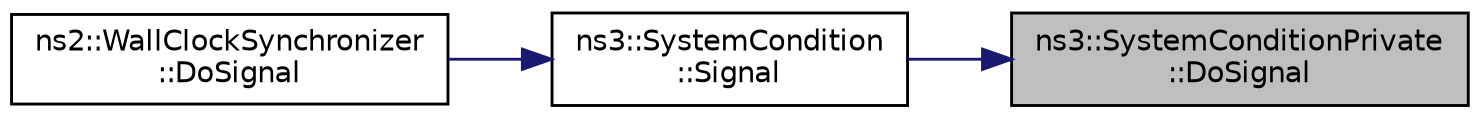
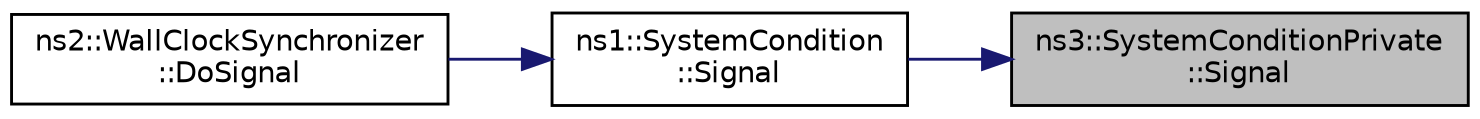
node "ns3::SystemCondition ::Signal": label "ns3::SystemCondition ::Signal" -> "ns1::SystemCondition ::Signal"
node "ns3::SystemConditionPrivate ::DoSignal": label "ns3::SystemConditionPrivate ::DoSignal" -> "ns3::SystemConditionPrivate ::Signal"
